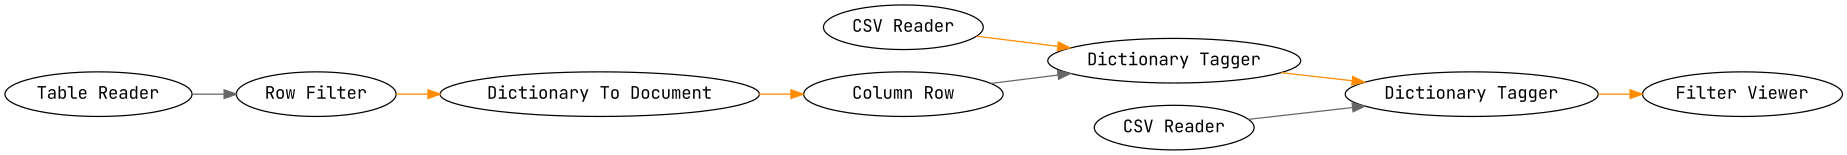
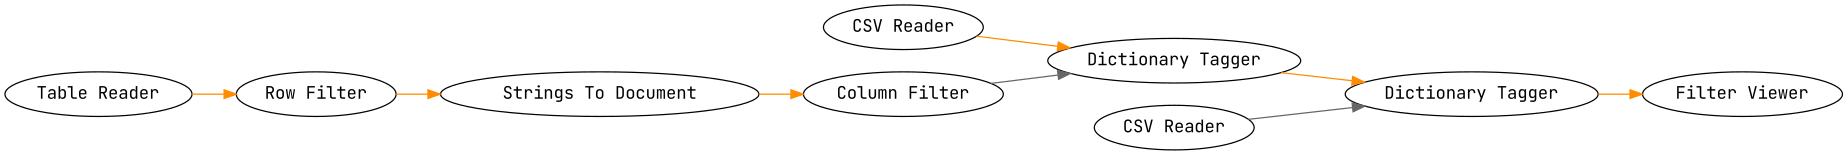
edge "Table Reader" -> "Row Filter": color gray40 -> darkorange
node "Dictionary To Document": label "Dictionary To Document" -> "Strings To Document"
node "Column Row": label "Column Row" -> "Column Filter"
